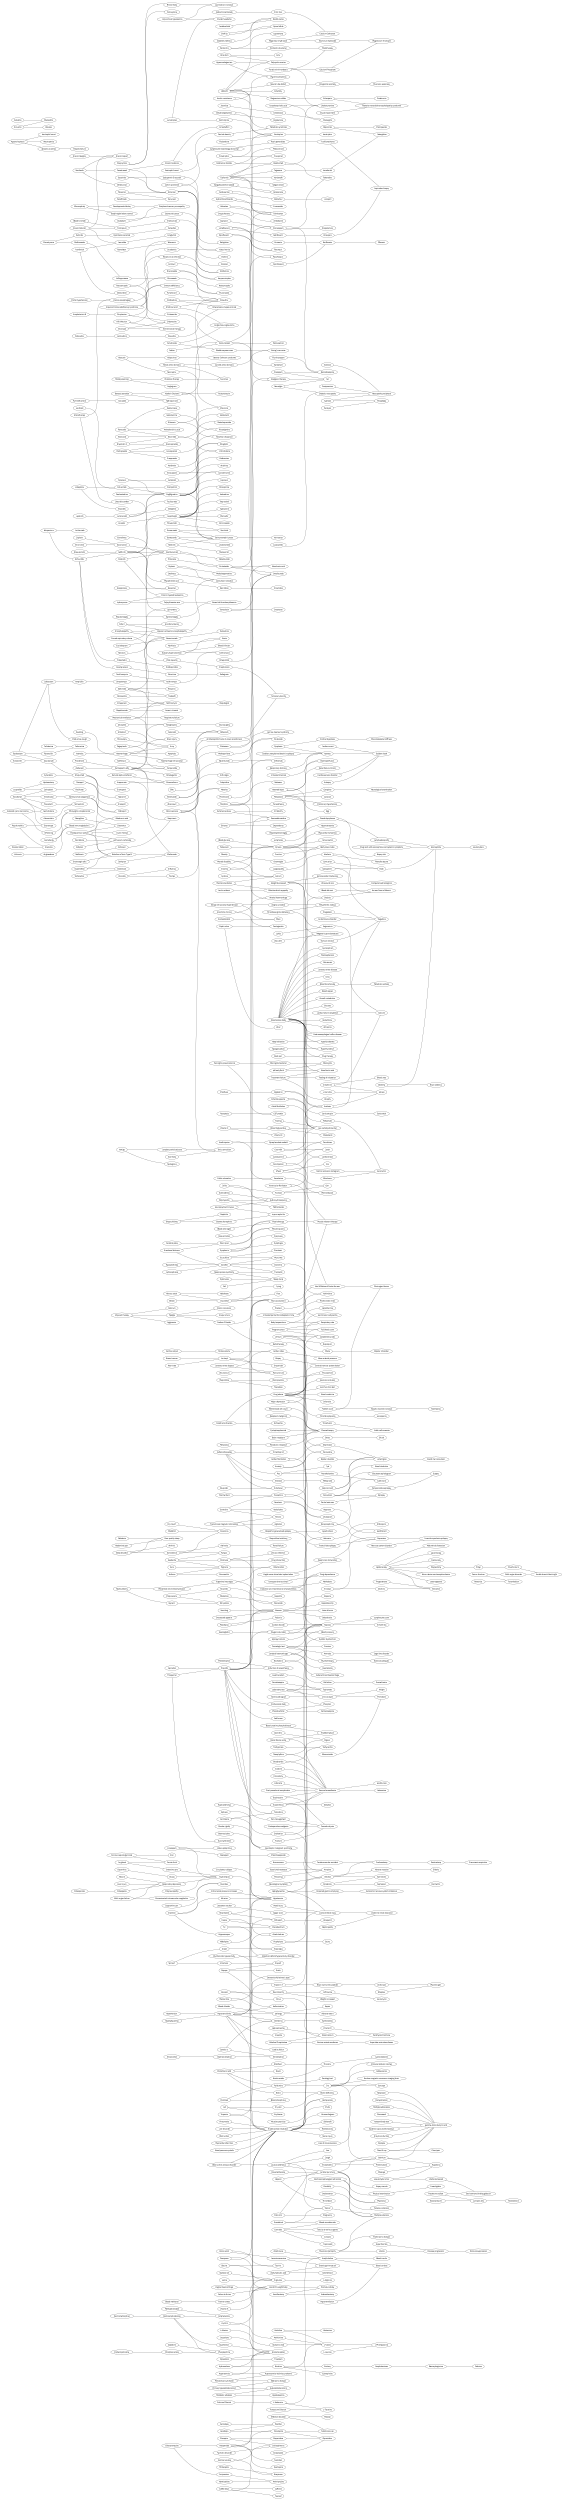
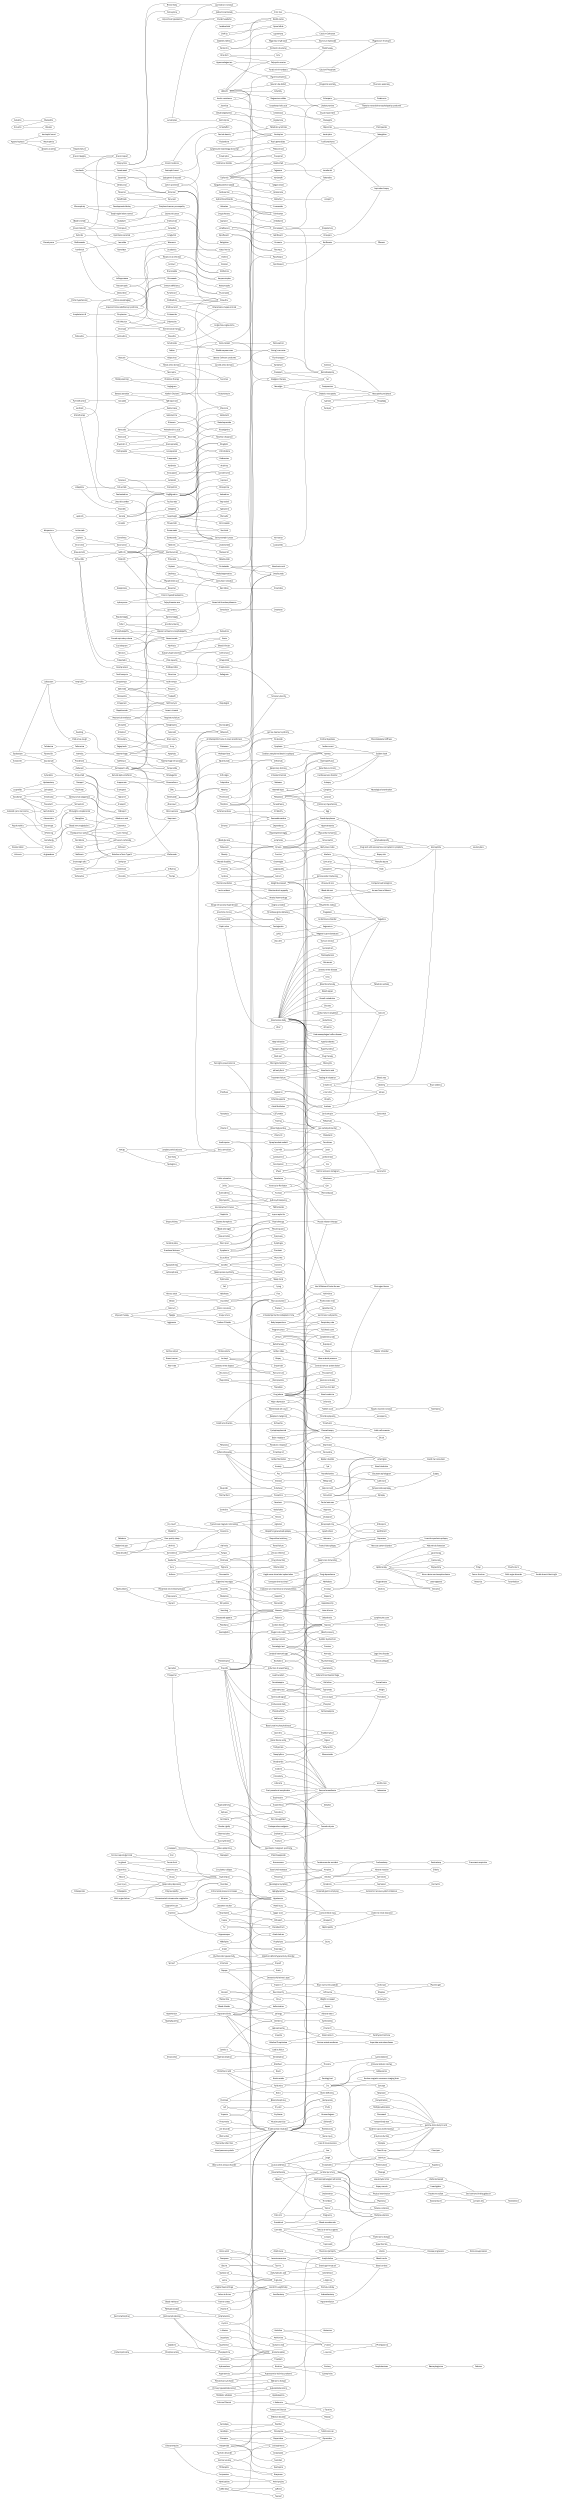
node "Lumiracoxib": label "Lumiracoxib" -> "Benzoyl"
